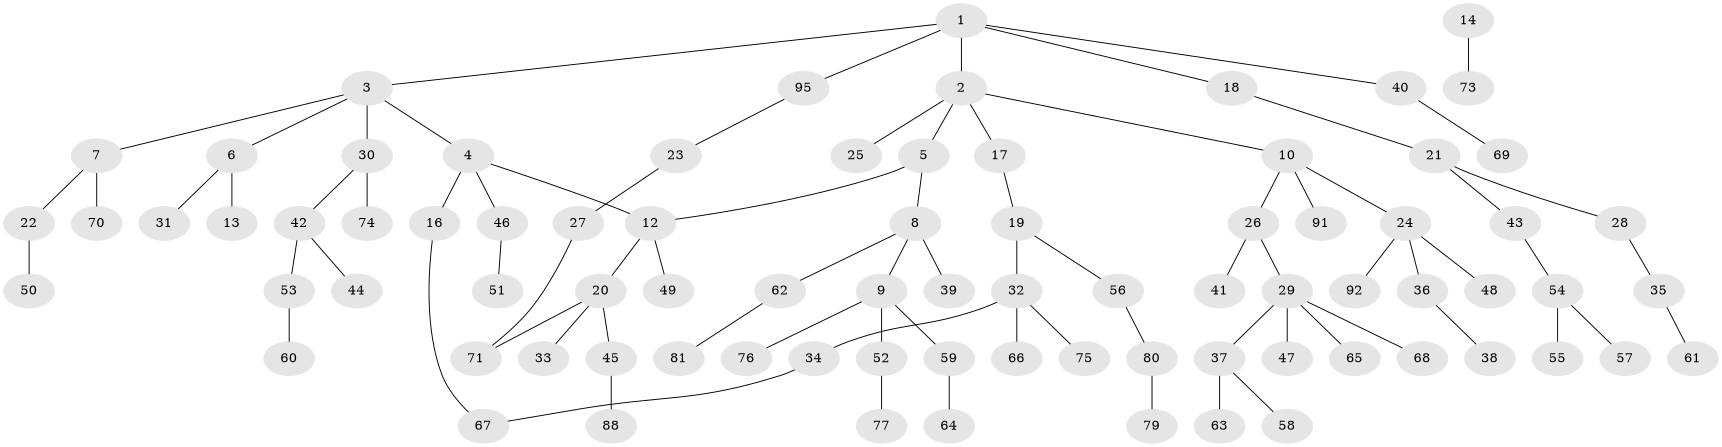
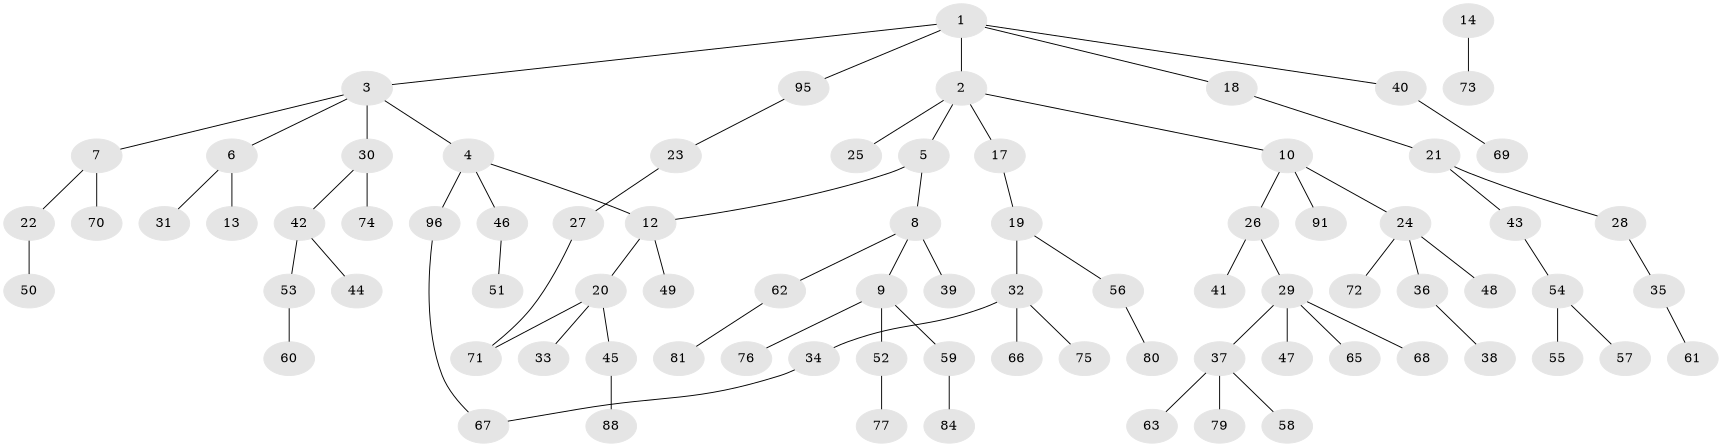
node "16": label "16" -> "96"
node "92": label "92" -> "72"
edge "80" -- "79": now "37" -- "79"
node "64": label "64" -> "84"
